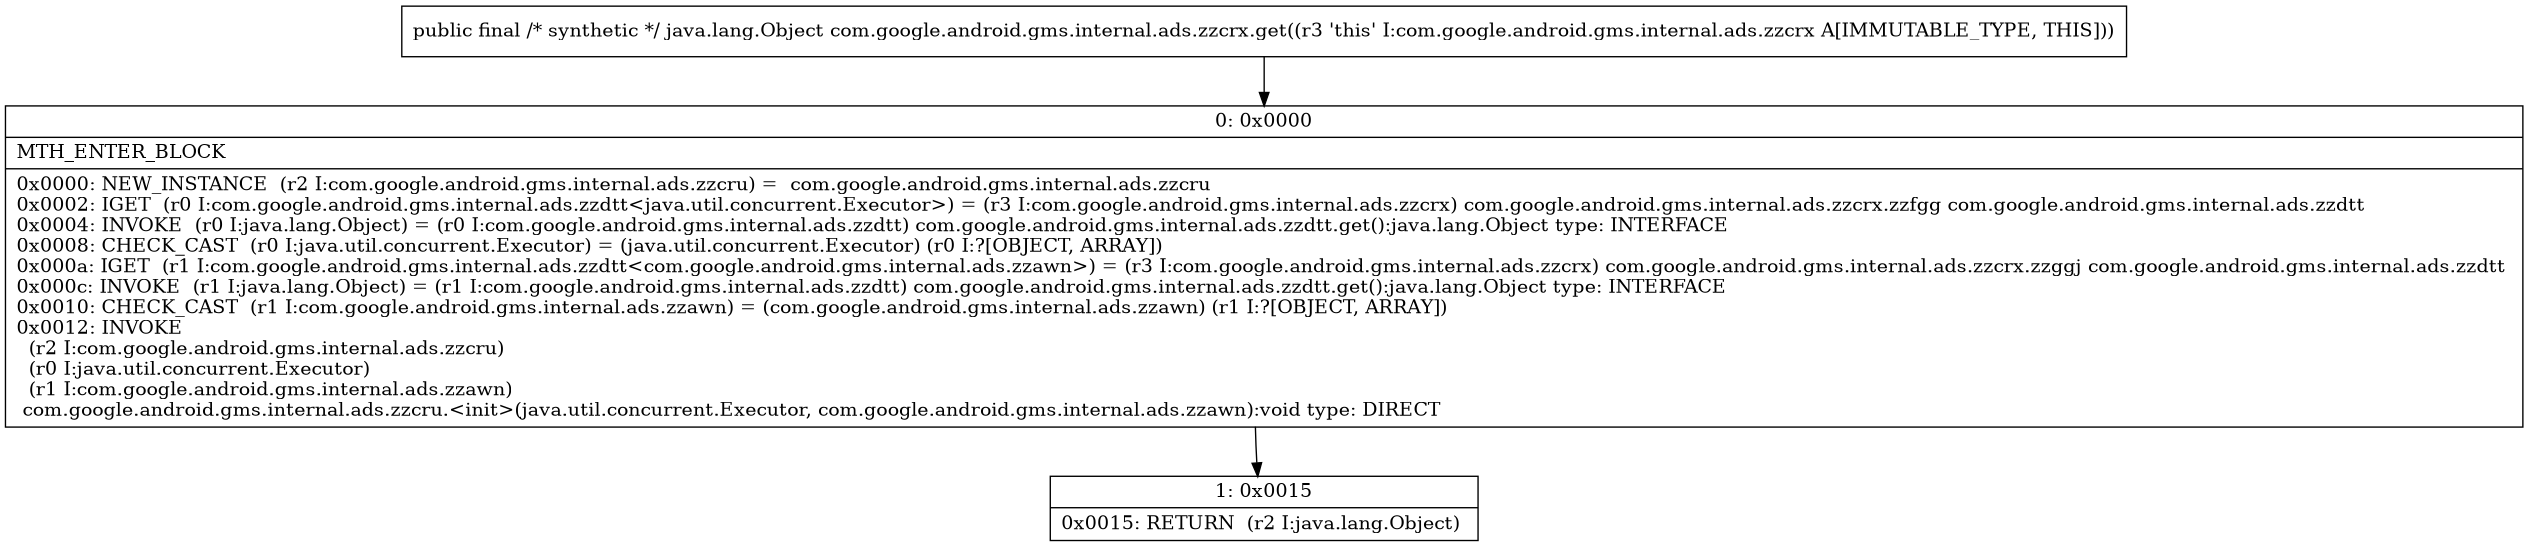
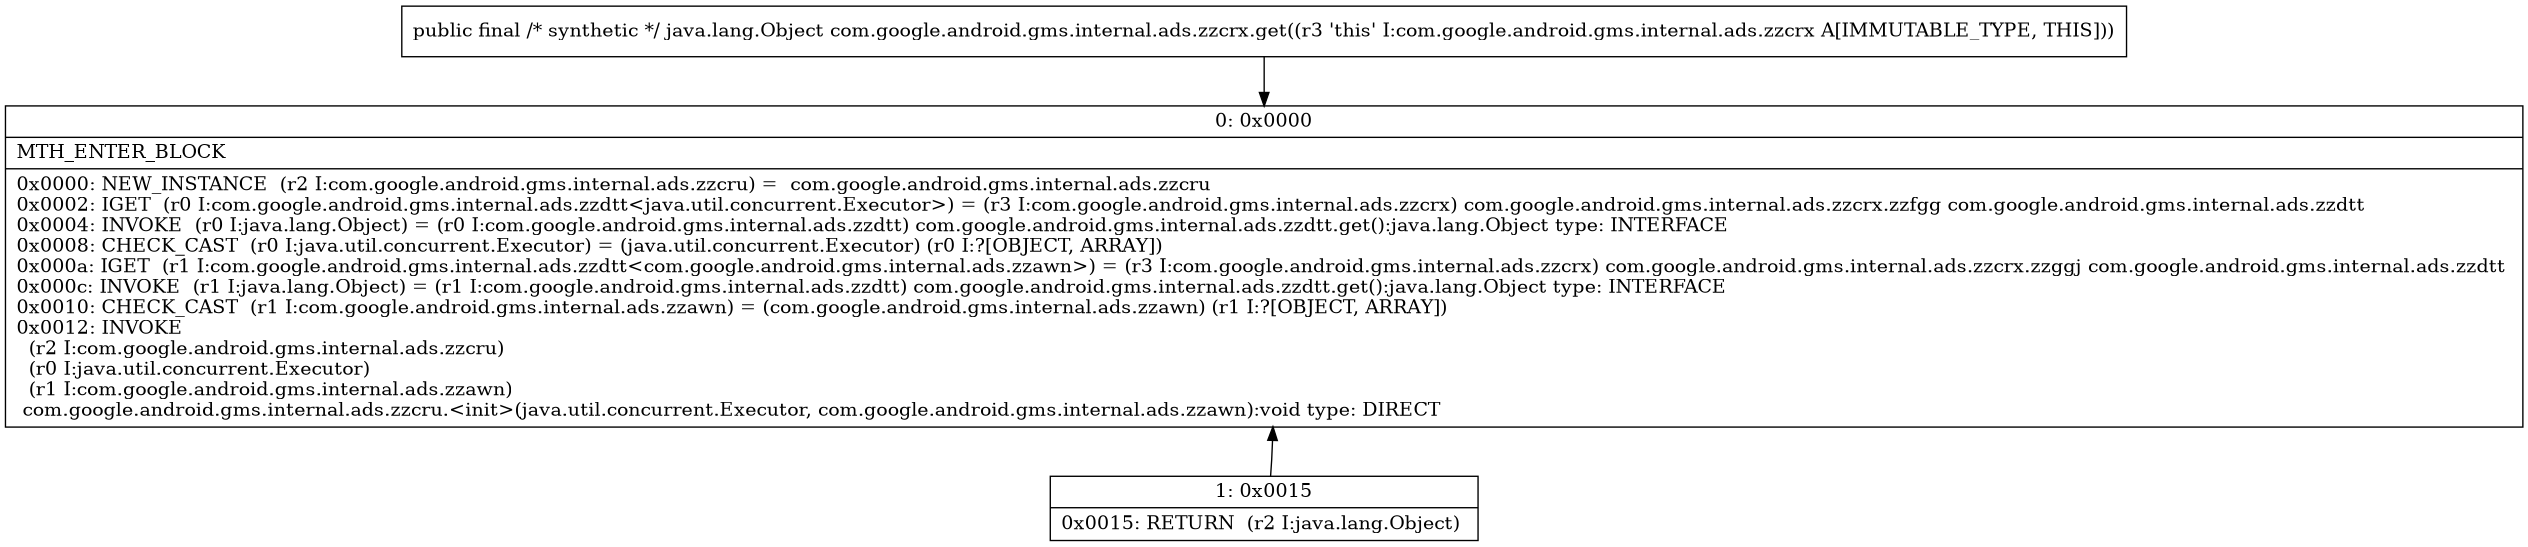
edge "0: 0x0000" -> "1: 0x0015": reversed
